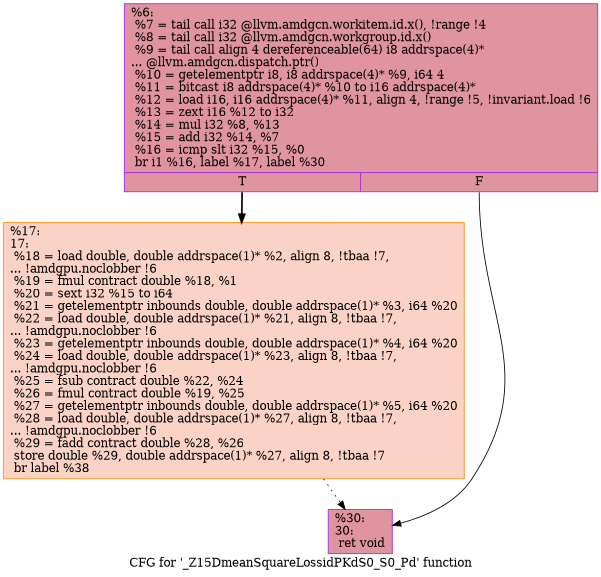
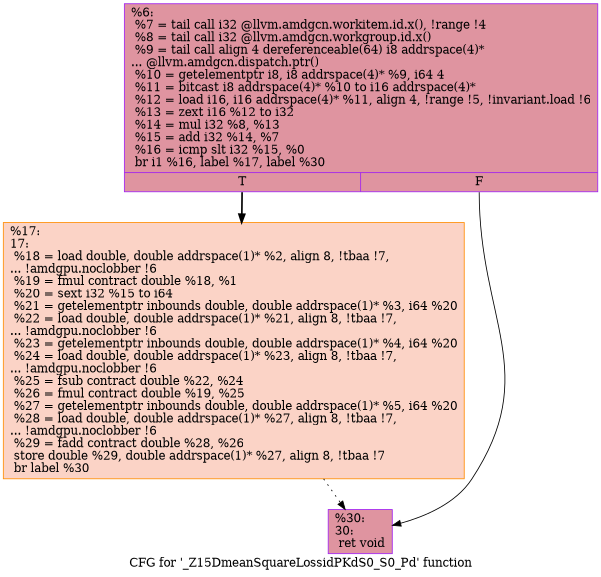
node "%17:": text "br label %38" -> "br label %30"
